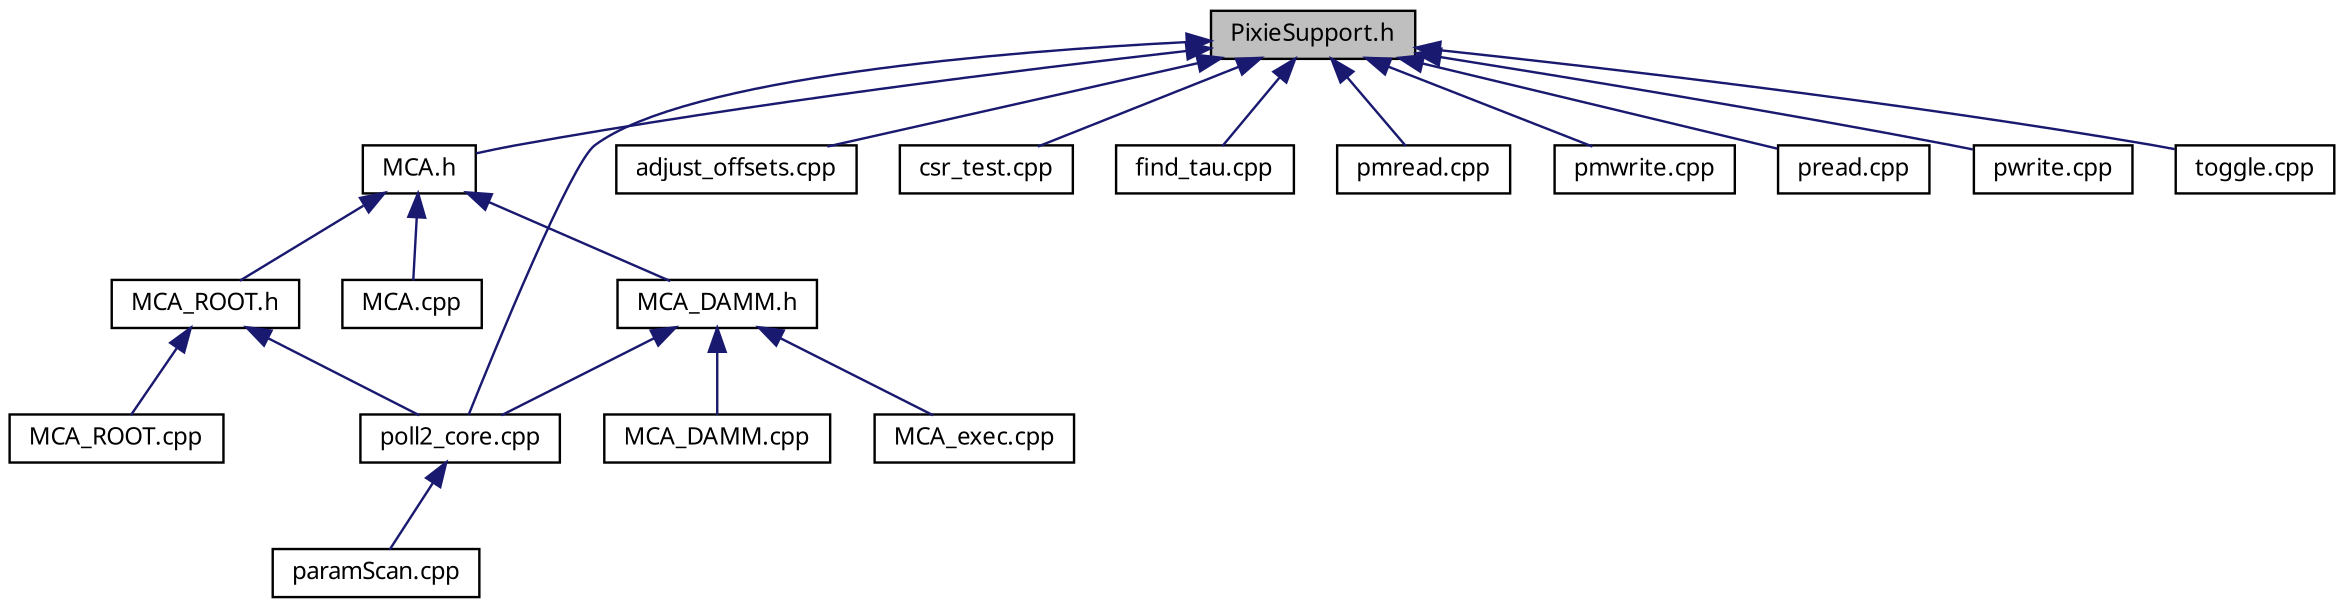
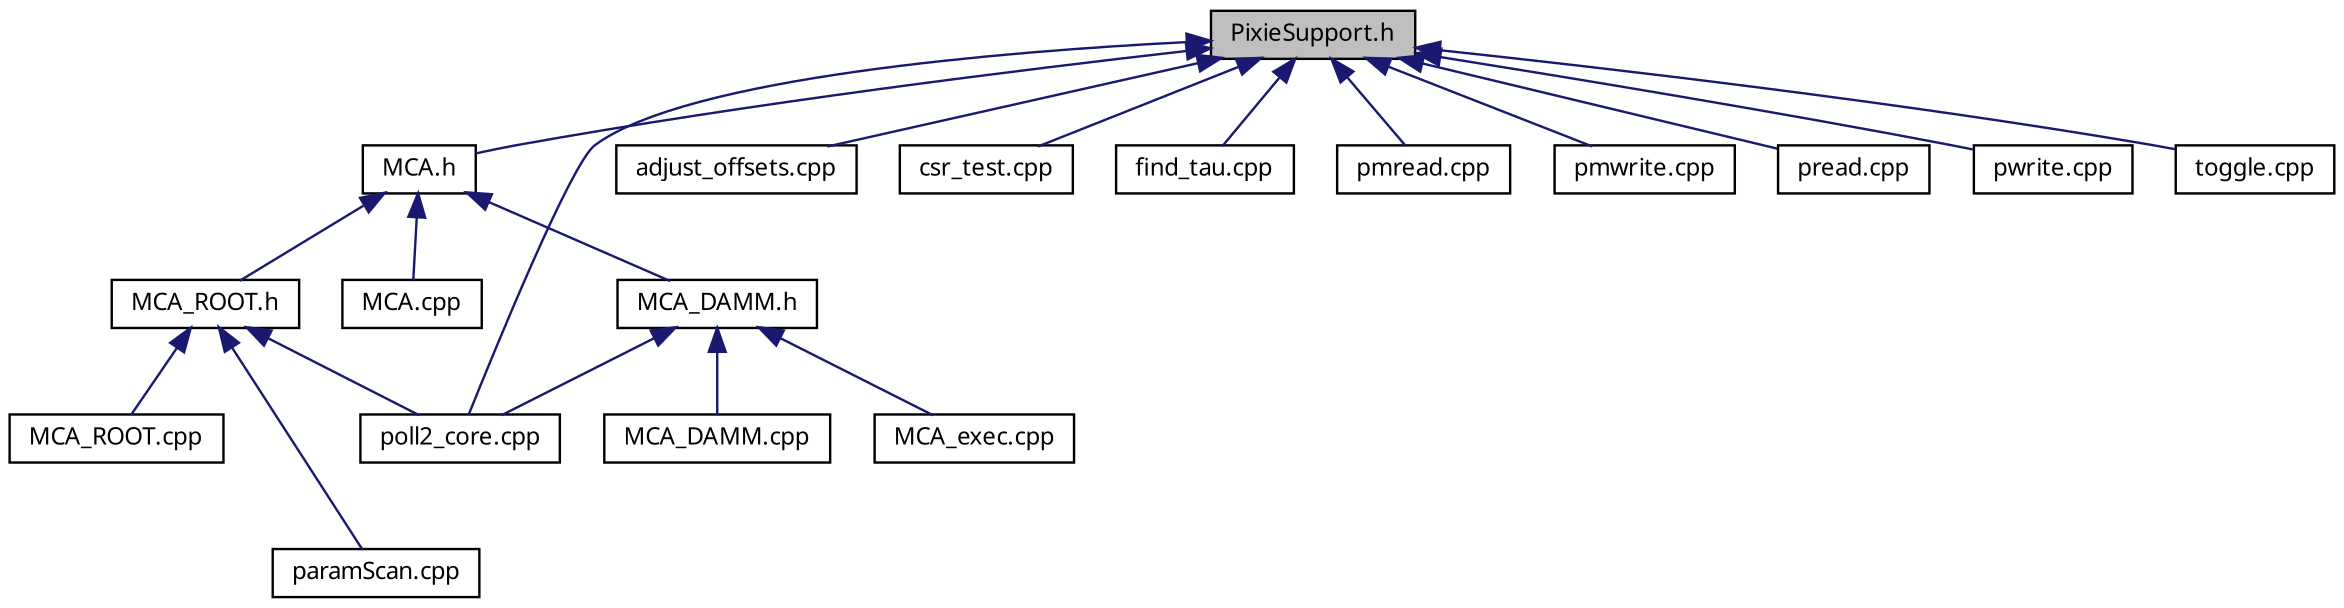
edge "paramScan.cpp" -> "poll2_core.cpp": now "paramScan.cpp" -> "MCA_ROOT.h"
